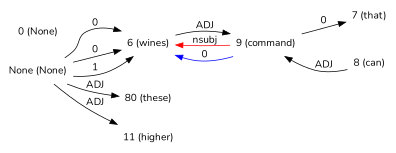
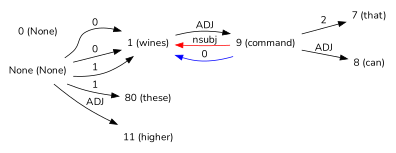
edge "9 (command)" -> "7 (that)": label "0" -> "2"
node "6 (wines)": label "6 (wines)" -> "1 (wines)"
edge "8 (can)" -> "9 (command)": reversed
edge "None (None)" -> "80 (these)": label "ADJ" -> "1"
